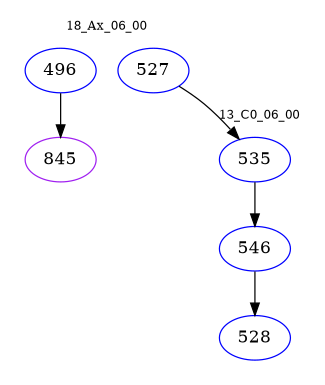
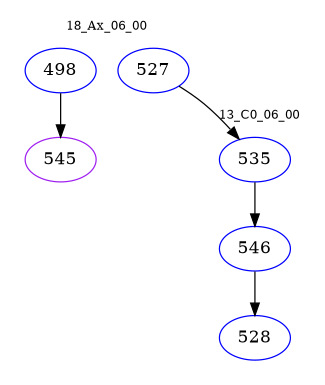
node "496": label "496" -> "498"
node "845": label "845" -> "545"
